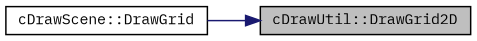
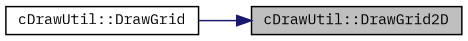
node "cDrawScene::DrawGrid": label "cDrawScene::DrawGrid" -> "cDrawUtil::DrawGrid"
